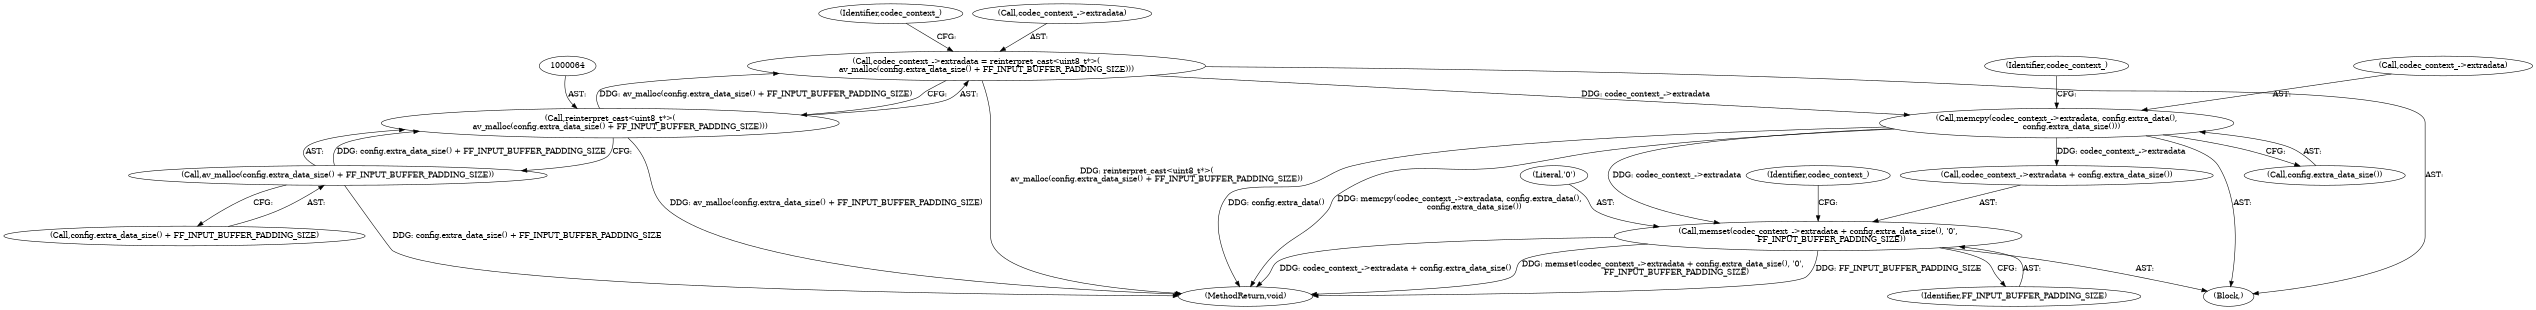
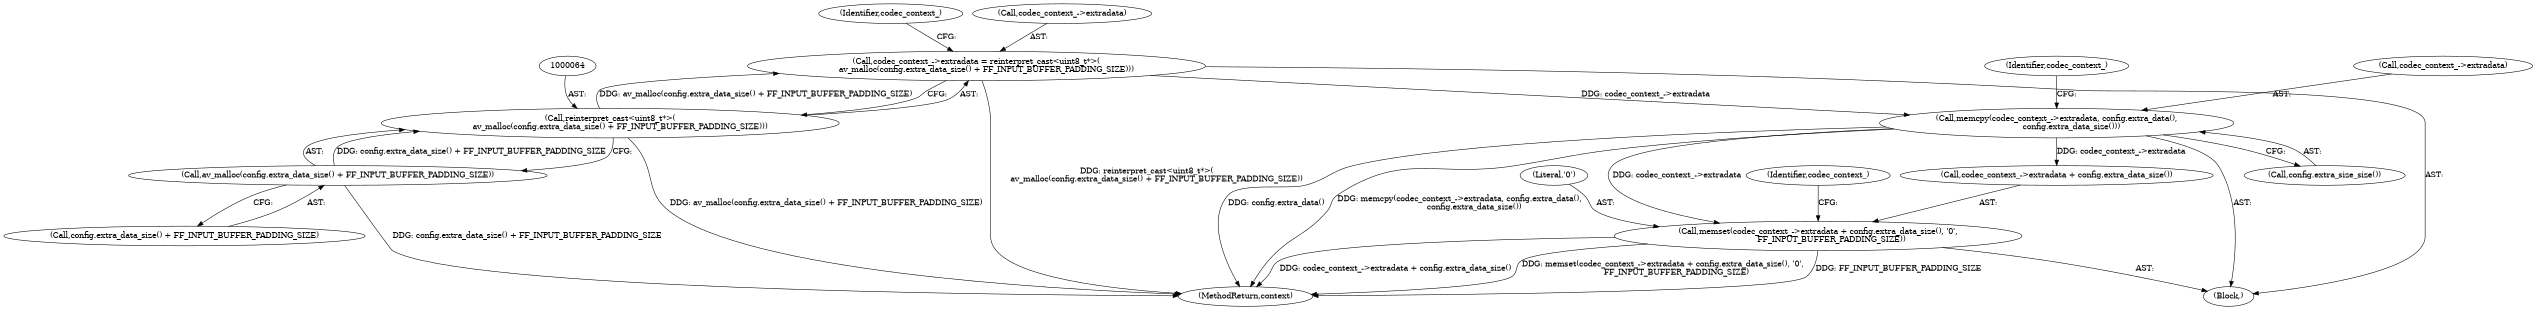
node "(Call,config.extra_data_size())": label "(Call,config.extra_data_size())" -> "(Call,config.extra_size_size())"
node "(MethodReturn,void)": label "(MethodReturn,void)" -> "(MethodReturn,context)"
node "(Identifier,FF_INPUT_BUFFER_PADDING_SIZE)": removed
